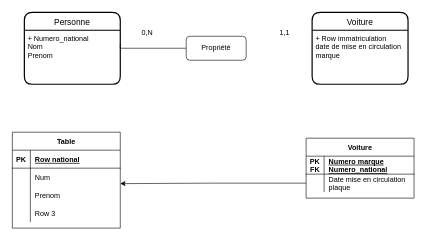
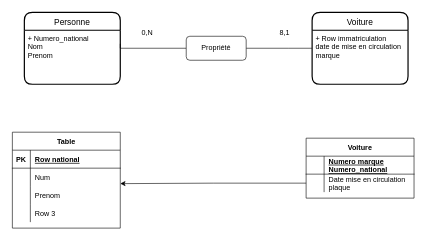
node "1,1": label "1,1" -> "8,1"
edge "Propriété" -- "+ Row immatriculation date de mise en circulation marque": added
node "PK FK": removed
